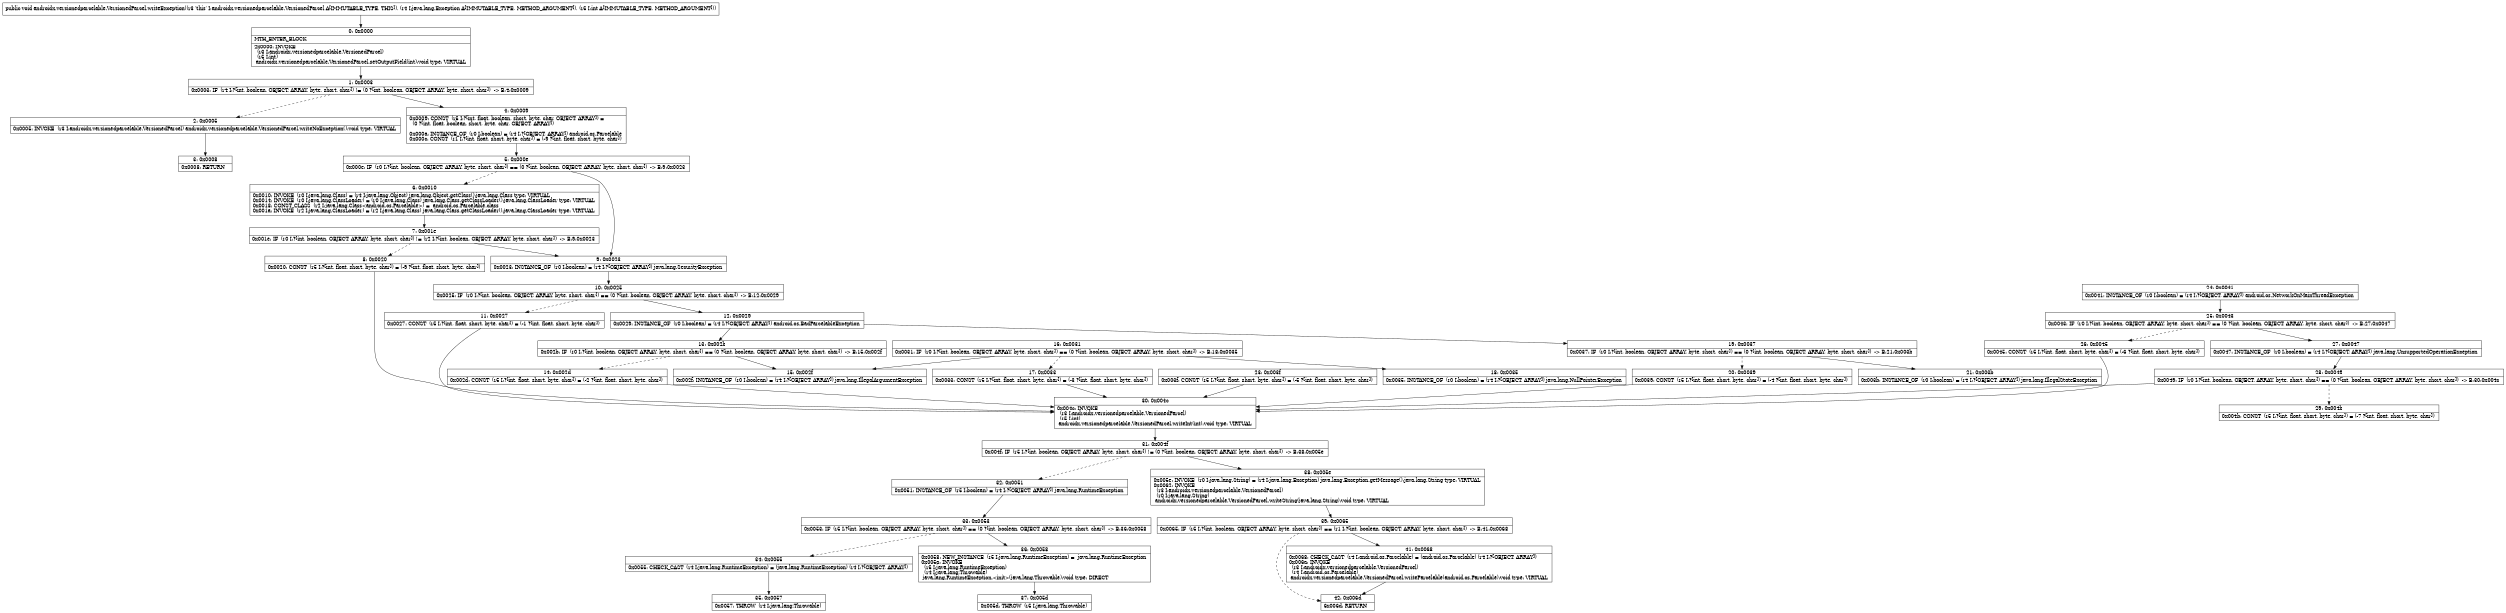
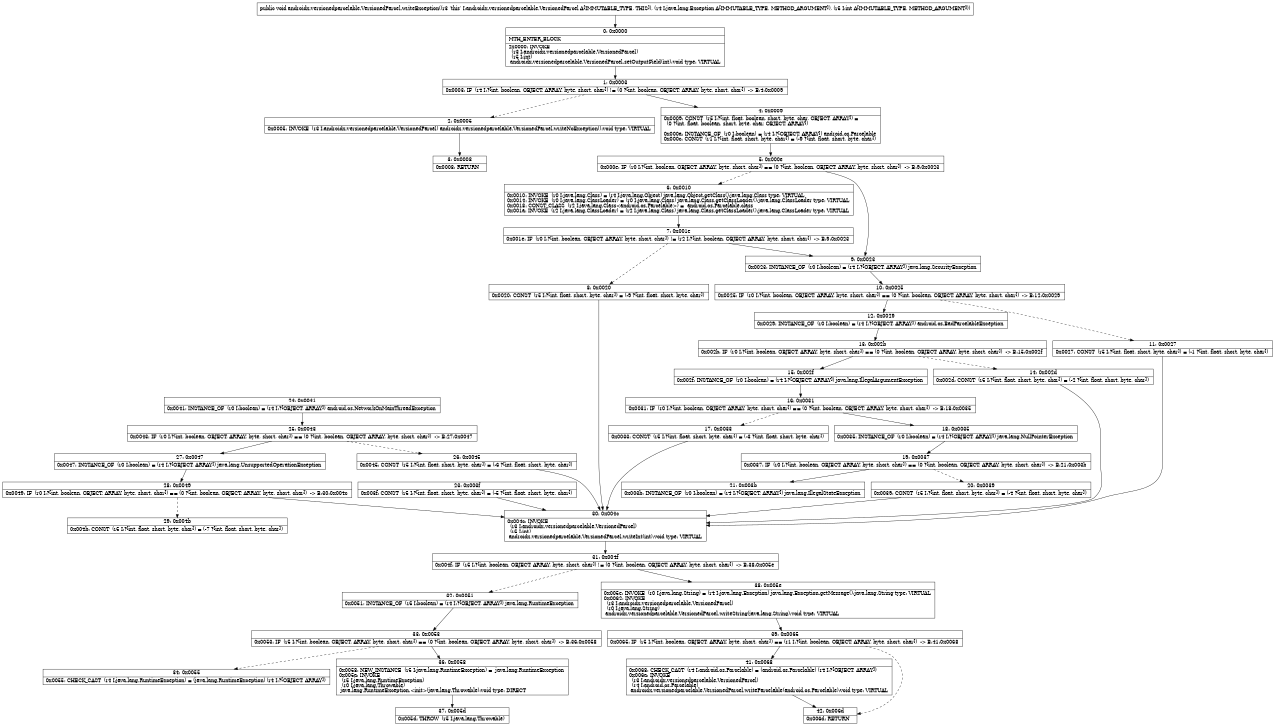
edge "12: 0x0029" -> "19: 0x0037": now "18: 0x0035" -> "19: 0x0037"
edge "16: 0x0031" -> "15: 0x002f": reversed
node "36: 0x0058": text "(r4 I:java.lang.Throwable)" -> "(r0 I:java.lang.Throwable)"
node "35: 0x0057": removed
node "42: 0x006d": text "6x006d: RETURN" -> "0x006d: RETURN"
